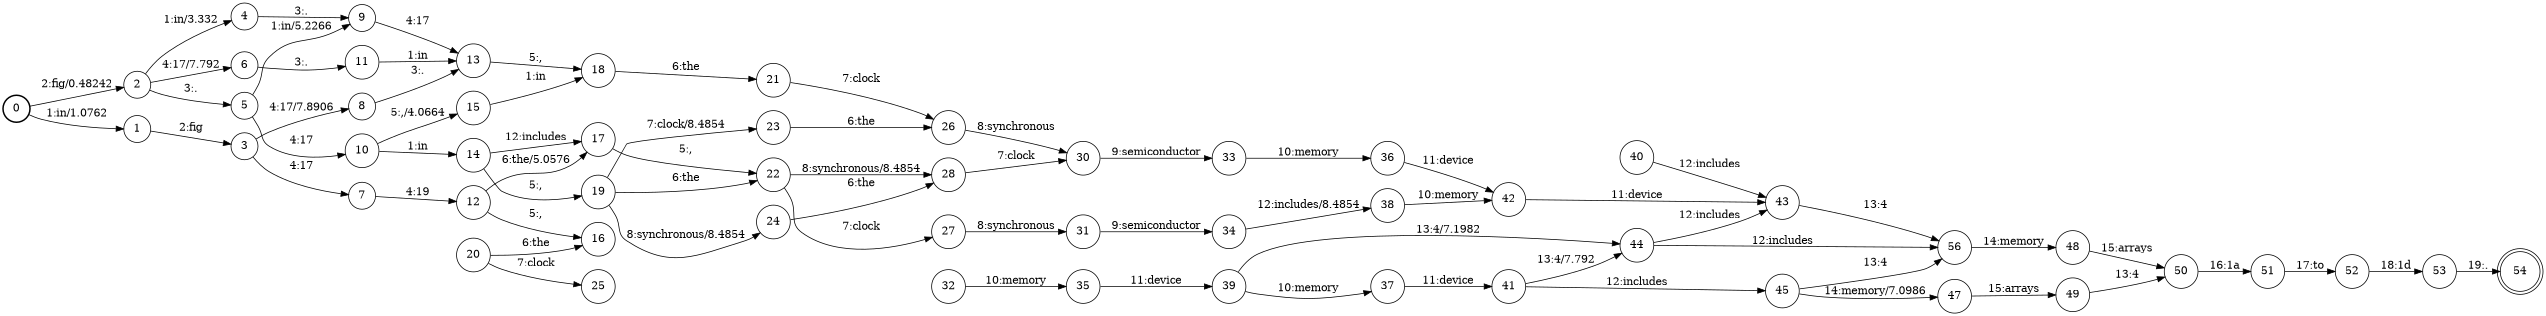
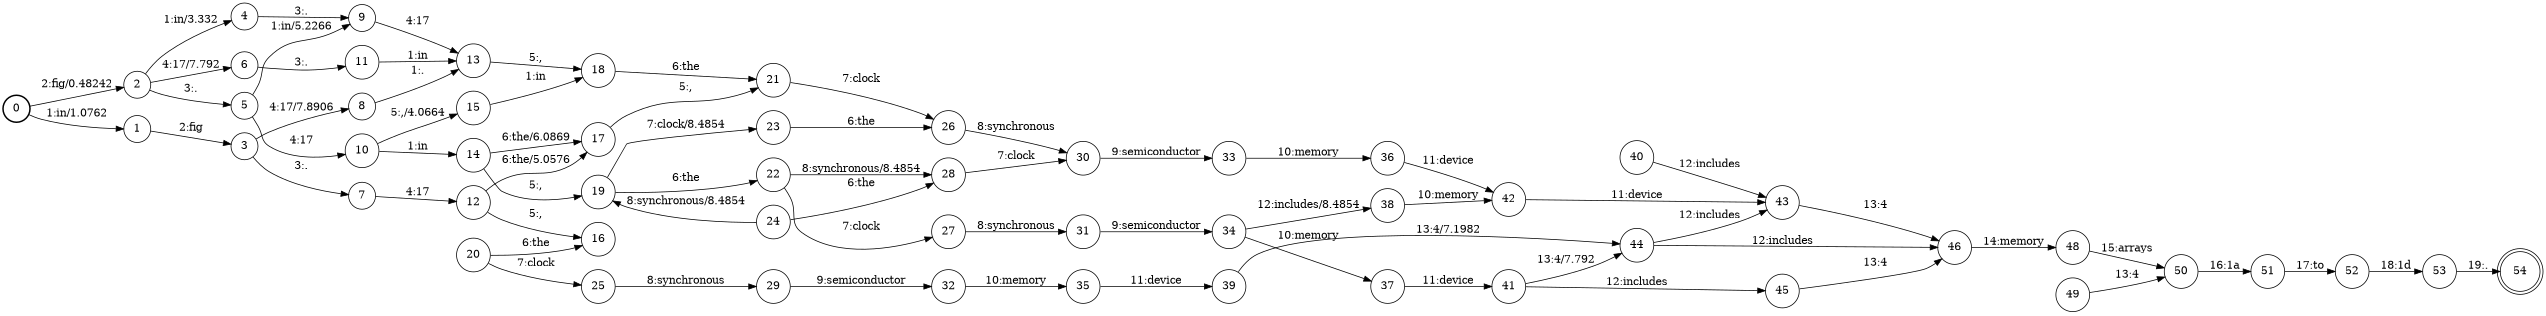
edge "8" -> "13": label "3:." -> "1:."
edge "14" -> "17": label "12:includes" -> "6:the/6.0869"
edge "17" -> "22": now "17" -> "21"
edge "3" -> "7": label "4:17" -> "3:."
edge "7" -> "12": label "4:19" -> "4:17"
node "56": label "56" -> "46"
edge "19" -> "24": reversed
node "29": added
node "47": removed
edge "39" -> "37": now "34" -> "37"
